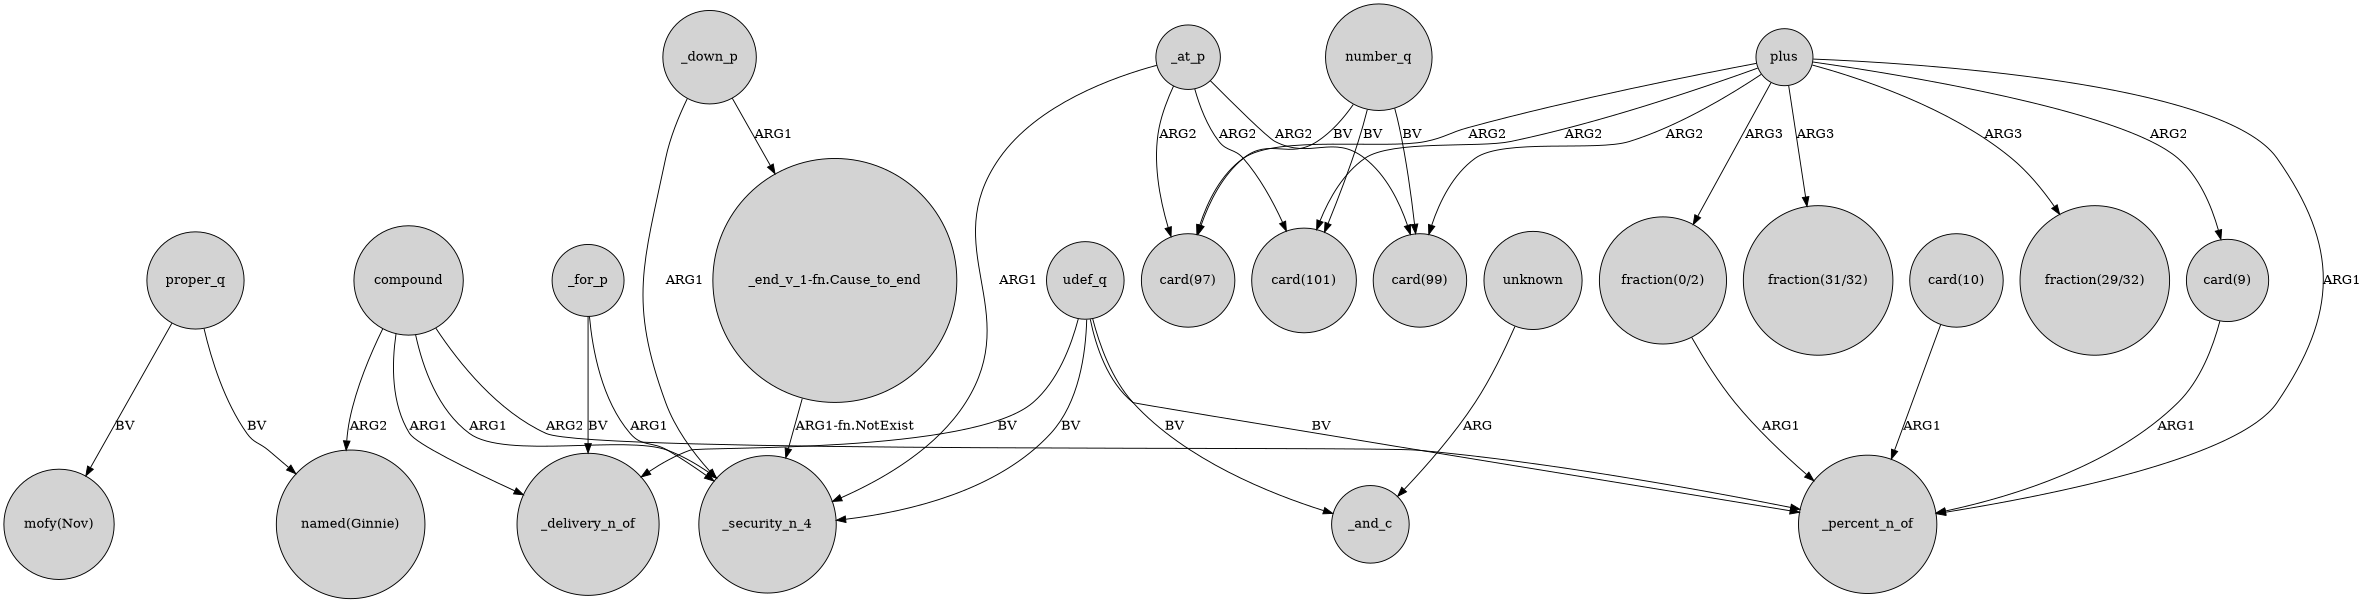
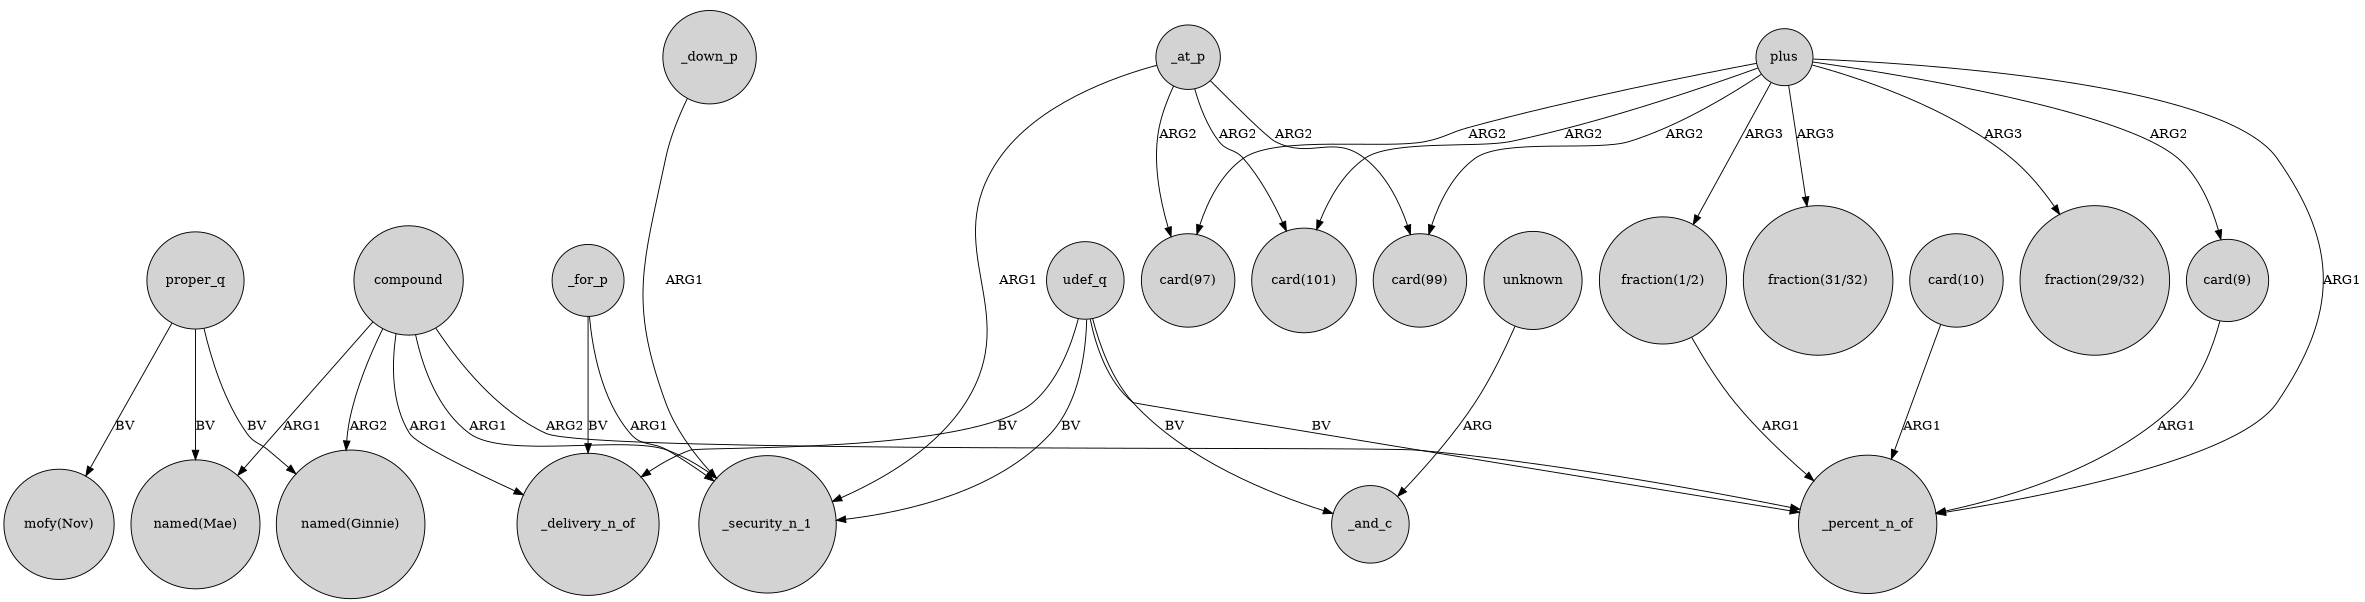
node "number_q": removed
node "_end_v_1-fn.Cause_to_end": removed
node "fraction(0/2)": label "fraction(0/2)" -> "fraction(1/2)"
node "named(Mae)": added
node "_security_n_4": label "_security_n_4" -> "_security_n_1"
